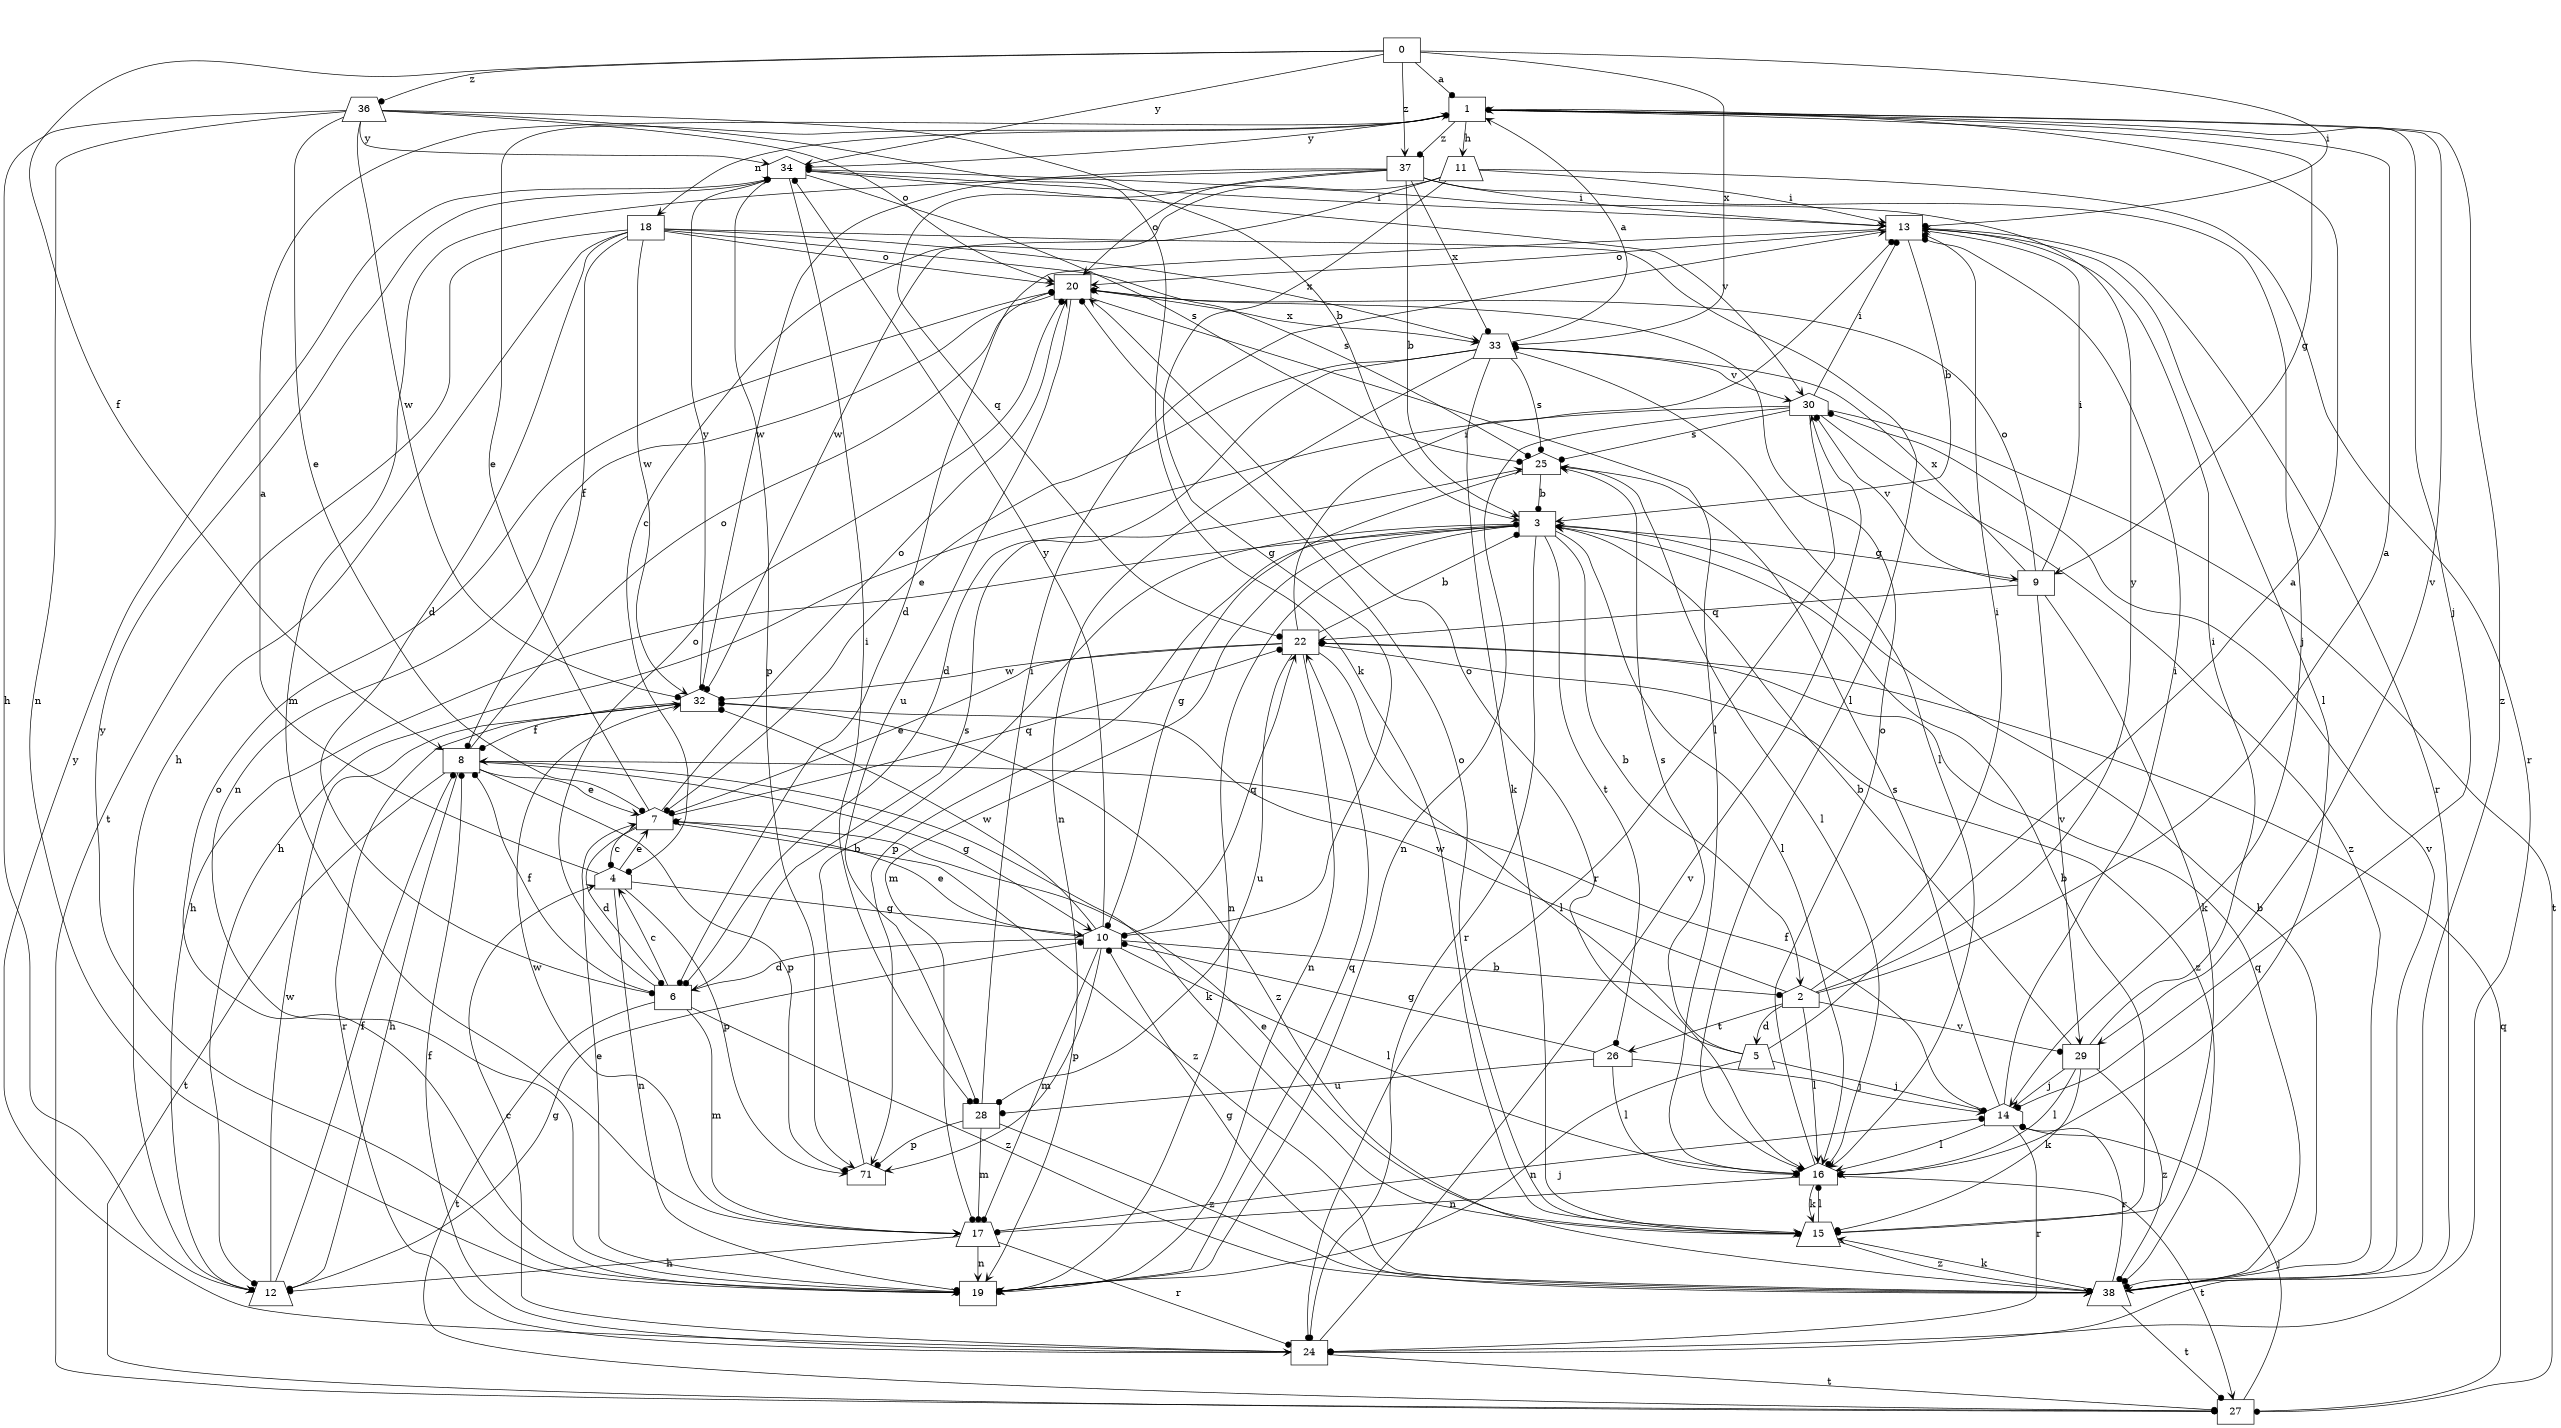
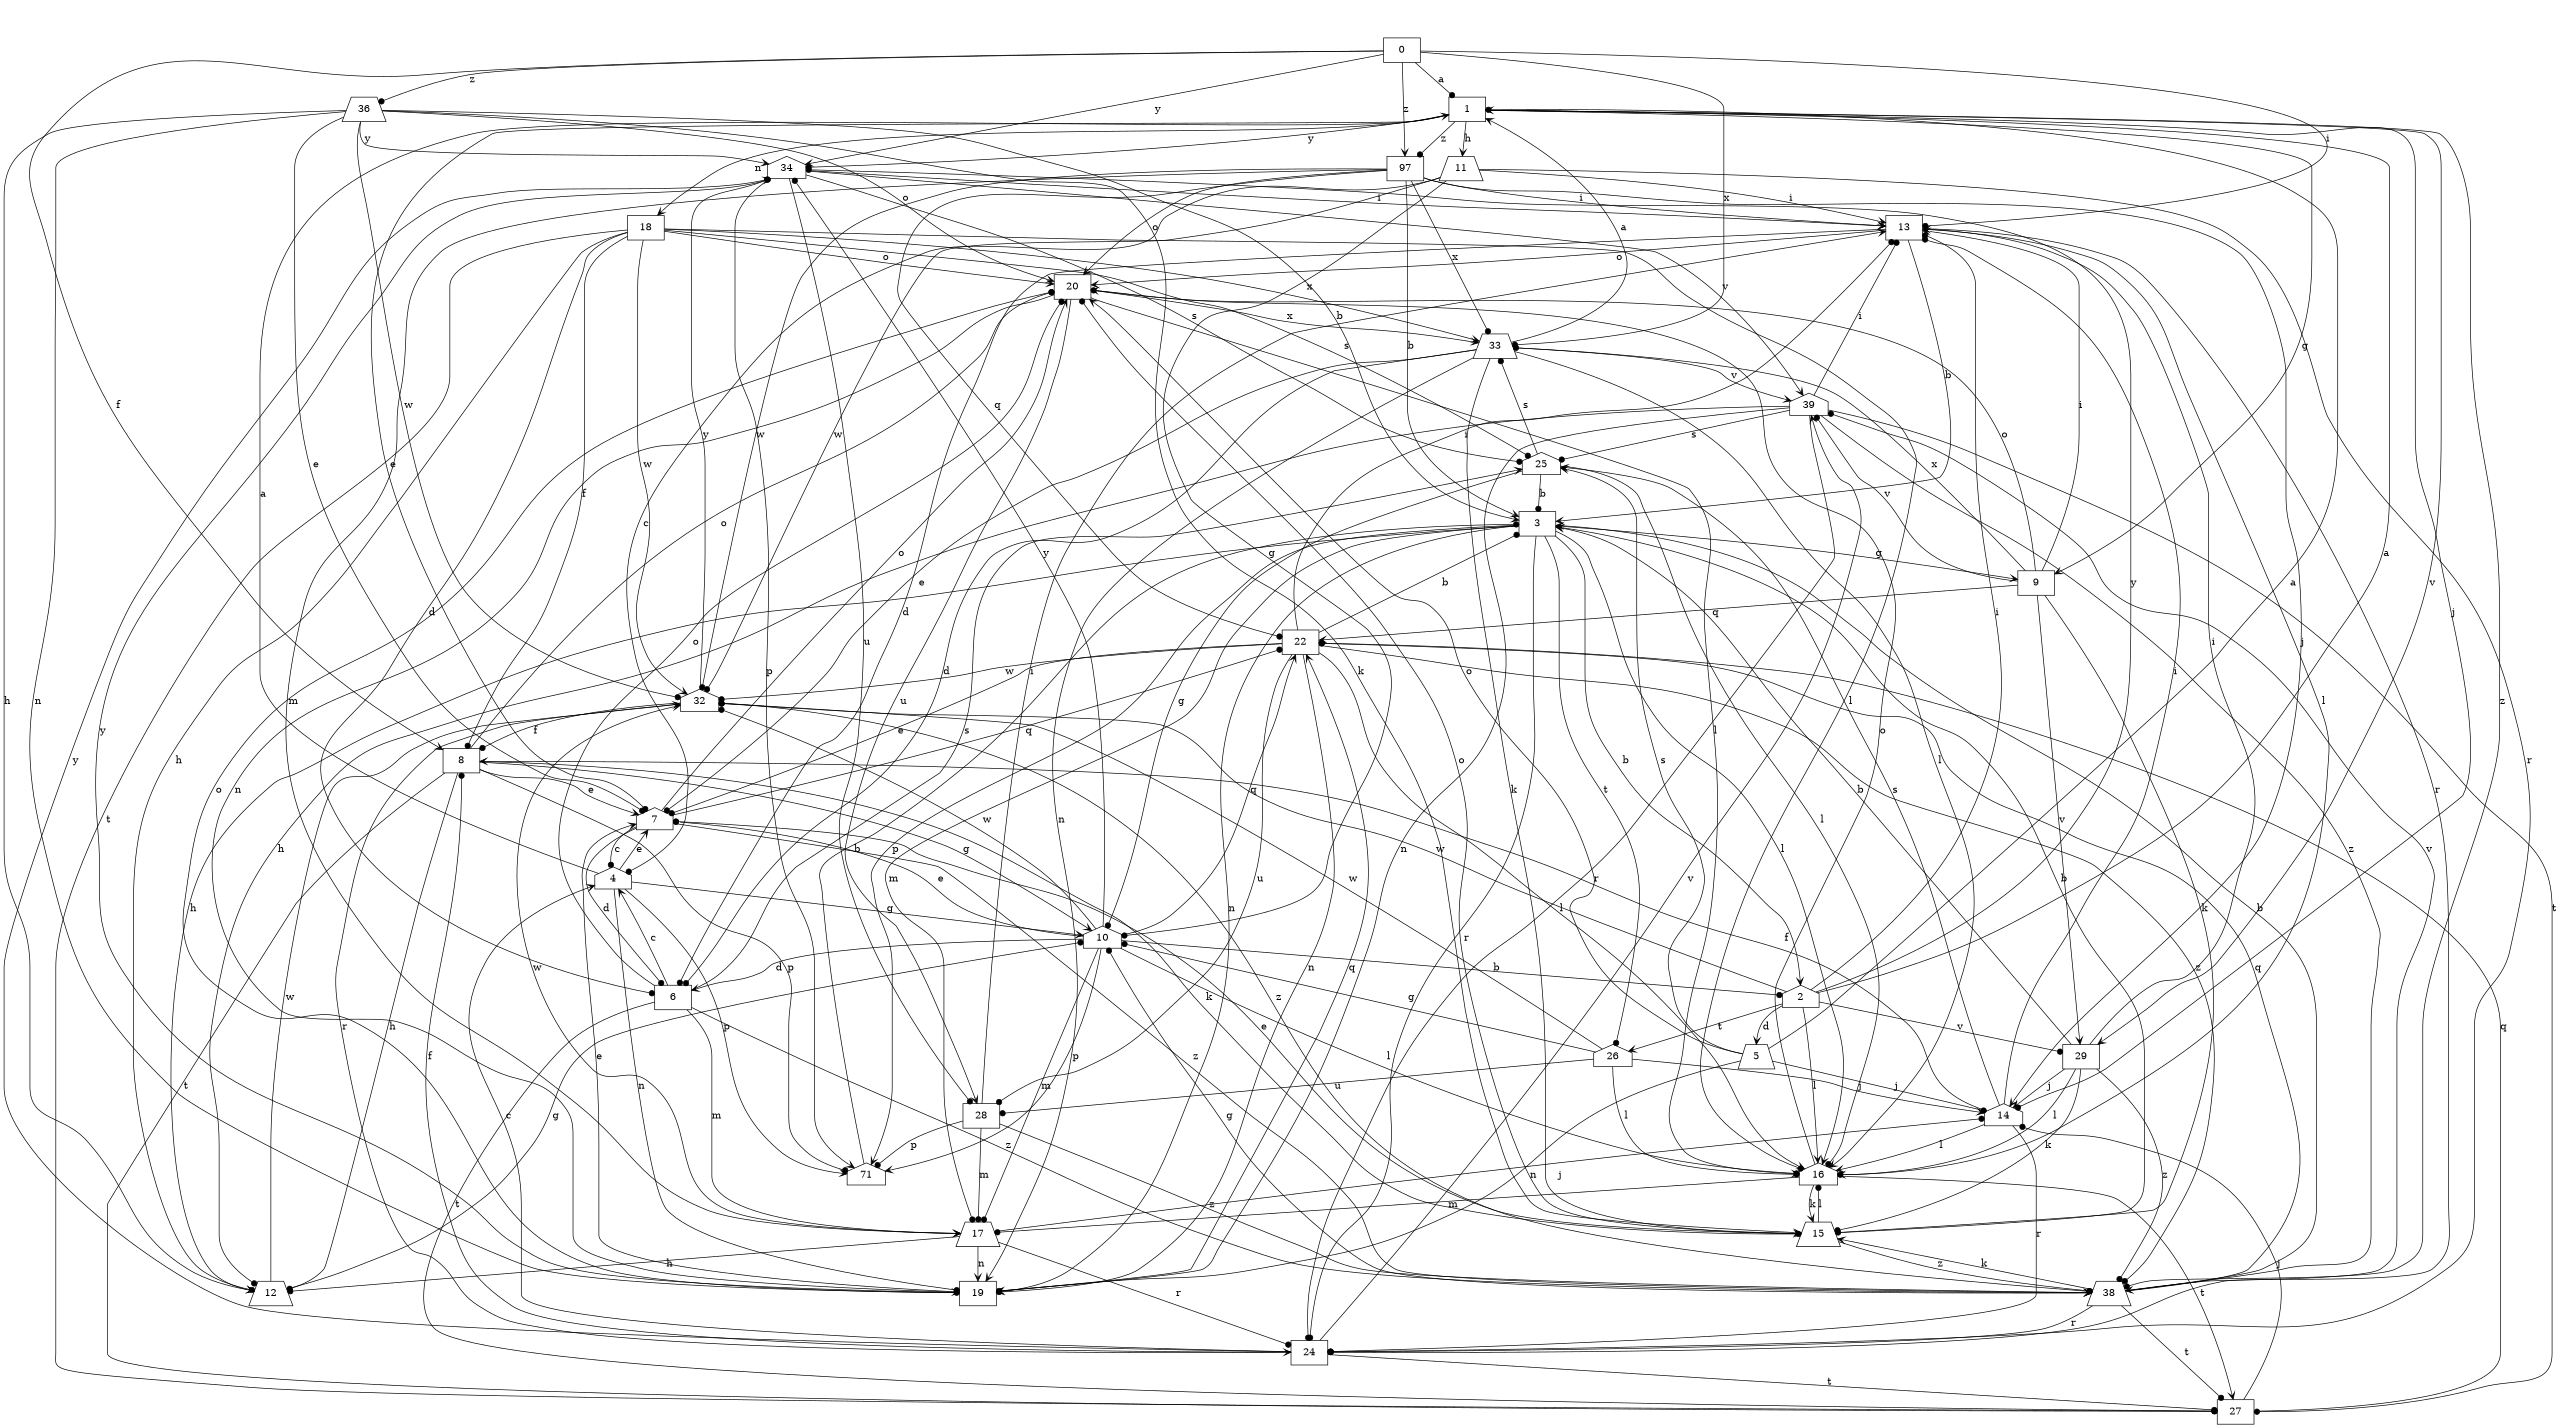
edge "7" -> "1": reversed
node "37": label "37" -> "97"
edge "33" -> "25": reversed
node "30": label "30" -> "39"
edge "34" -> "28": label "i" -> "u"
edge "20" -> "28": arrowhead dot -> vee
edge "26" -> "32": added, label "w"
edge "10" -> "7": arrowhead vee -> dot
edge "6" -> "8": removed, label "f"
edge "12" -> "8": removed, label "f"
edge "38" -> "14": now "38" -> "24"
edge "16" -> "17": label "n" -> "m"
